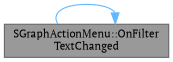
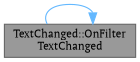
node "SGraphActionMenu::OnFilter TextChanged": label "SGraphActionMenu::OnFilter TextChanged" -> "TextChanged::OnFilter TextChanged"
